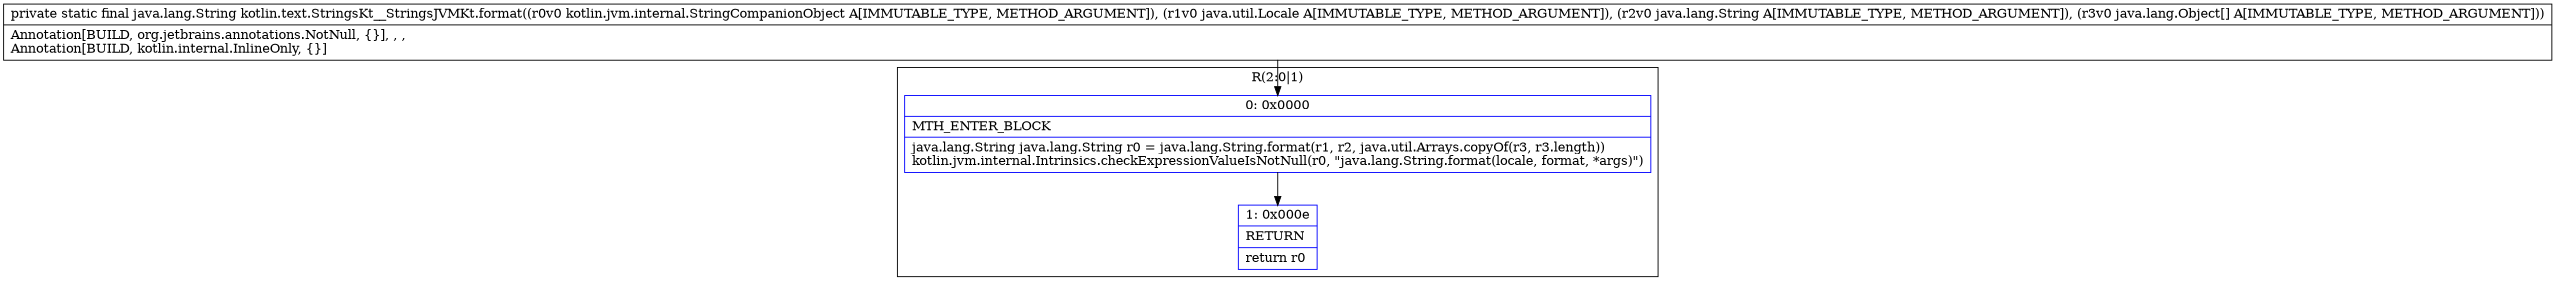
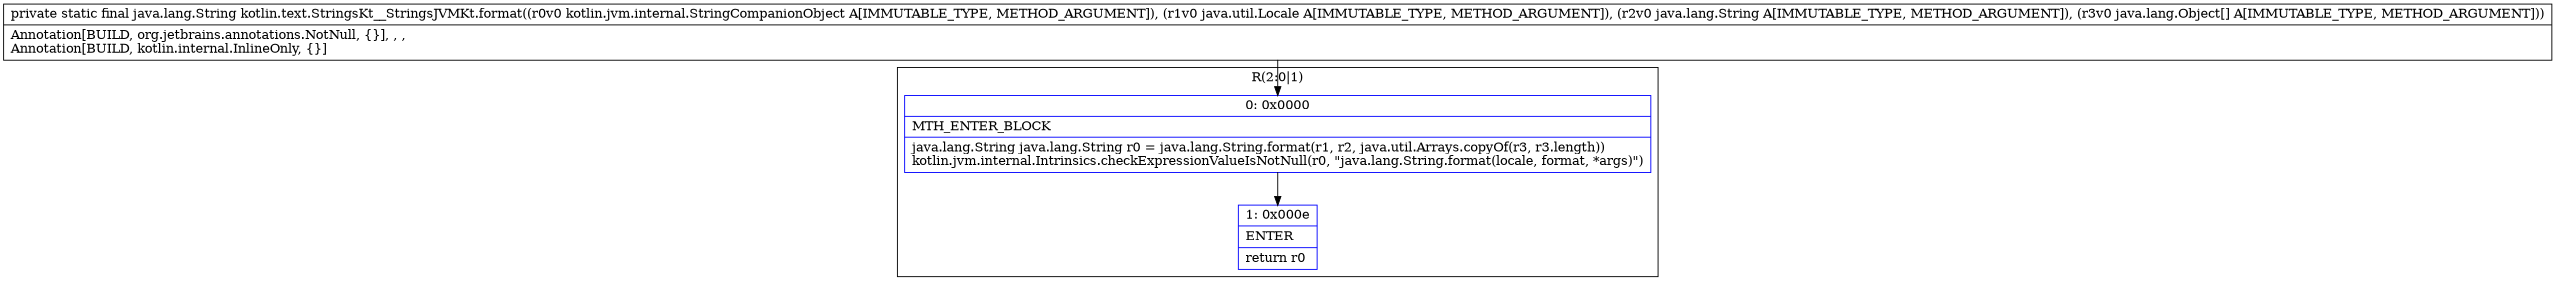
node "1: 0x000e": text "RETURN" -> "ENTER"
